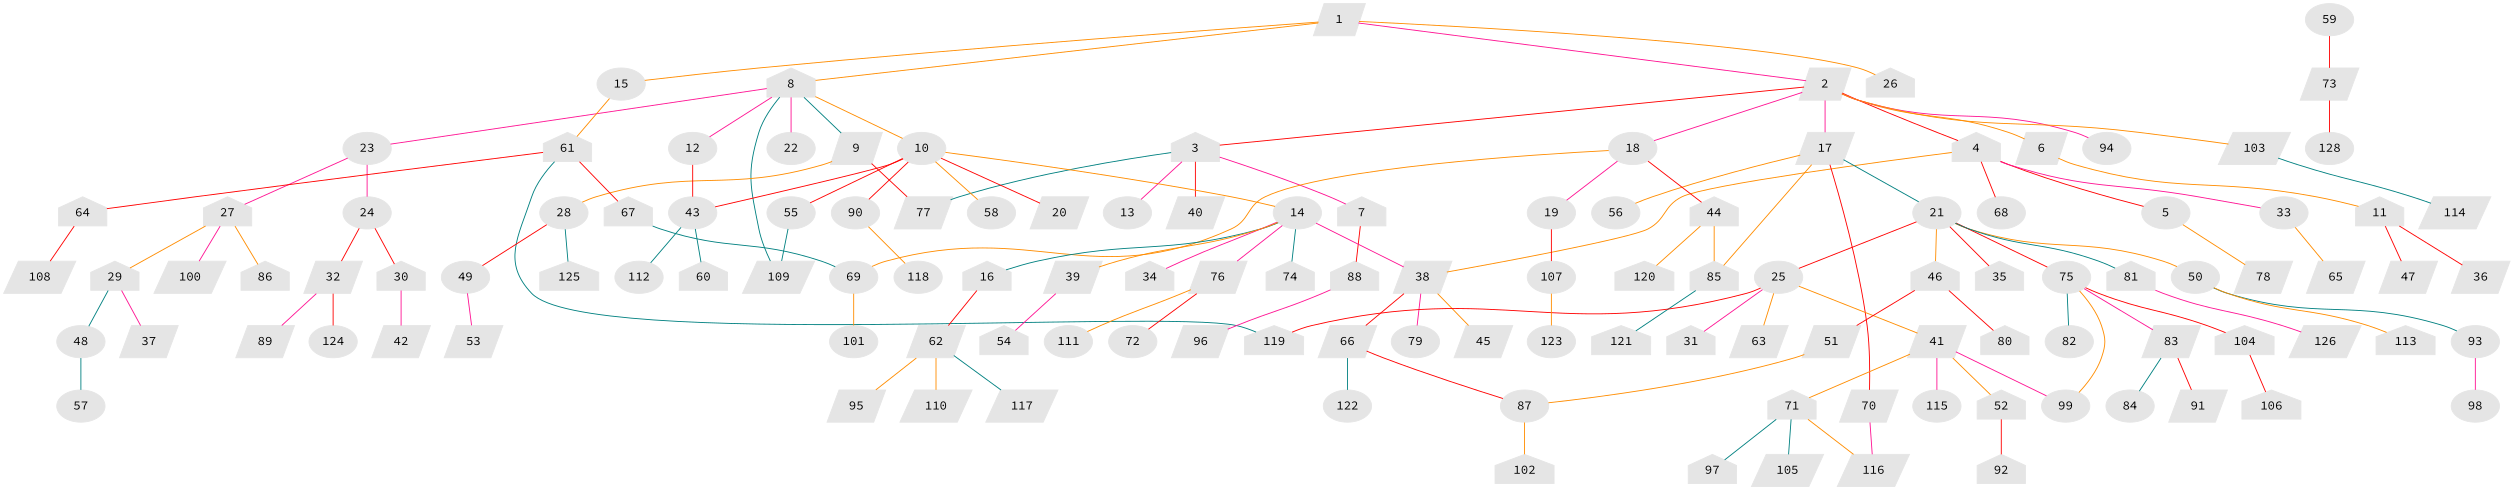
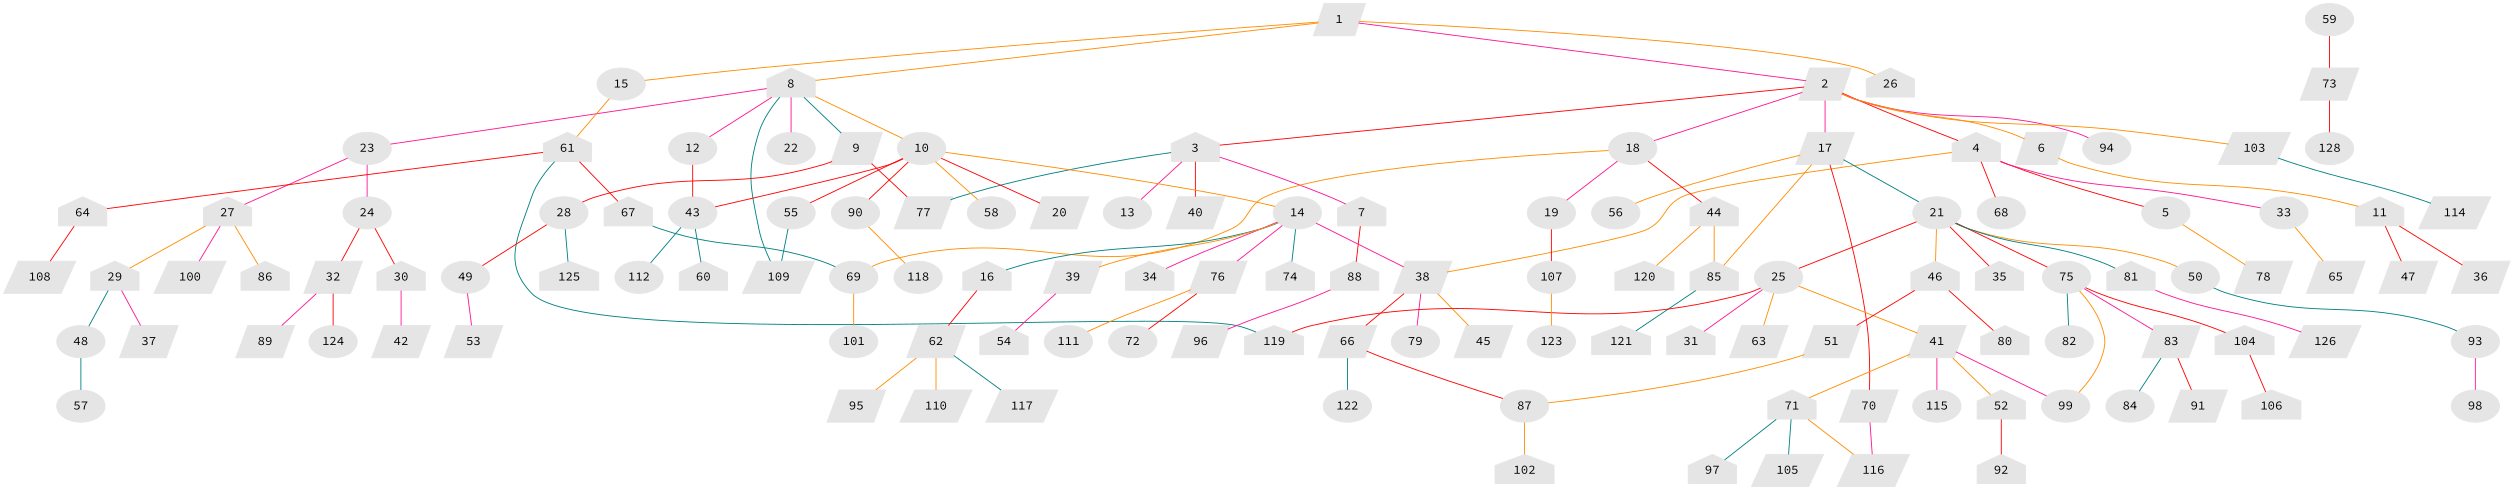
edge "9" -- "28": color darkorange -> red
node "113": removed
